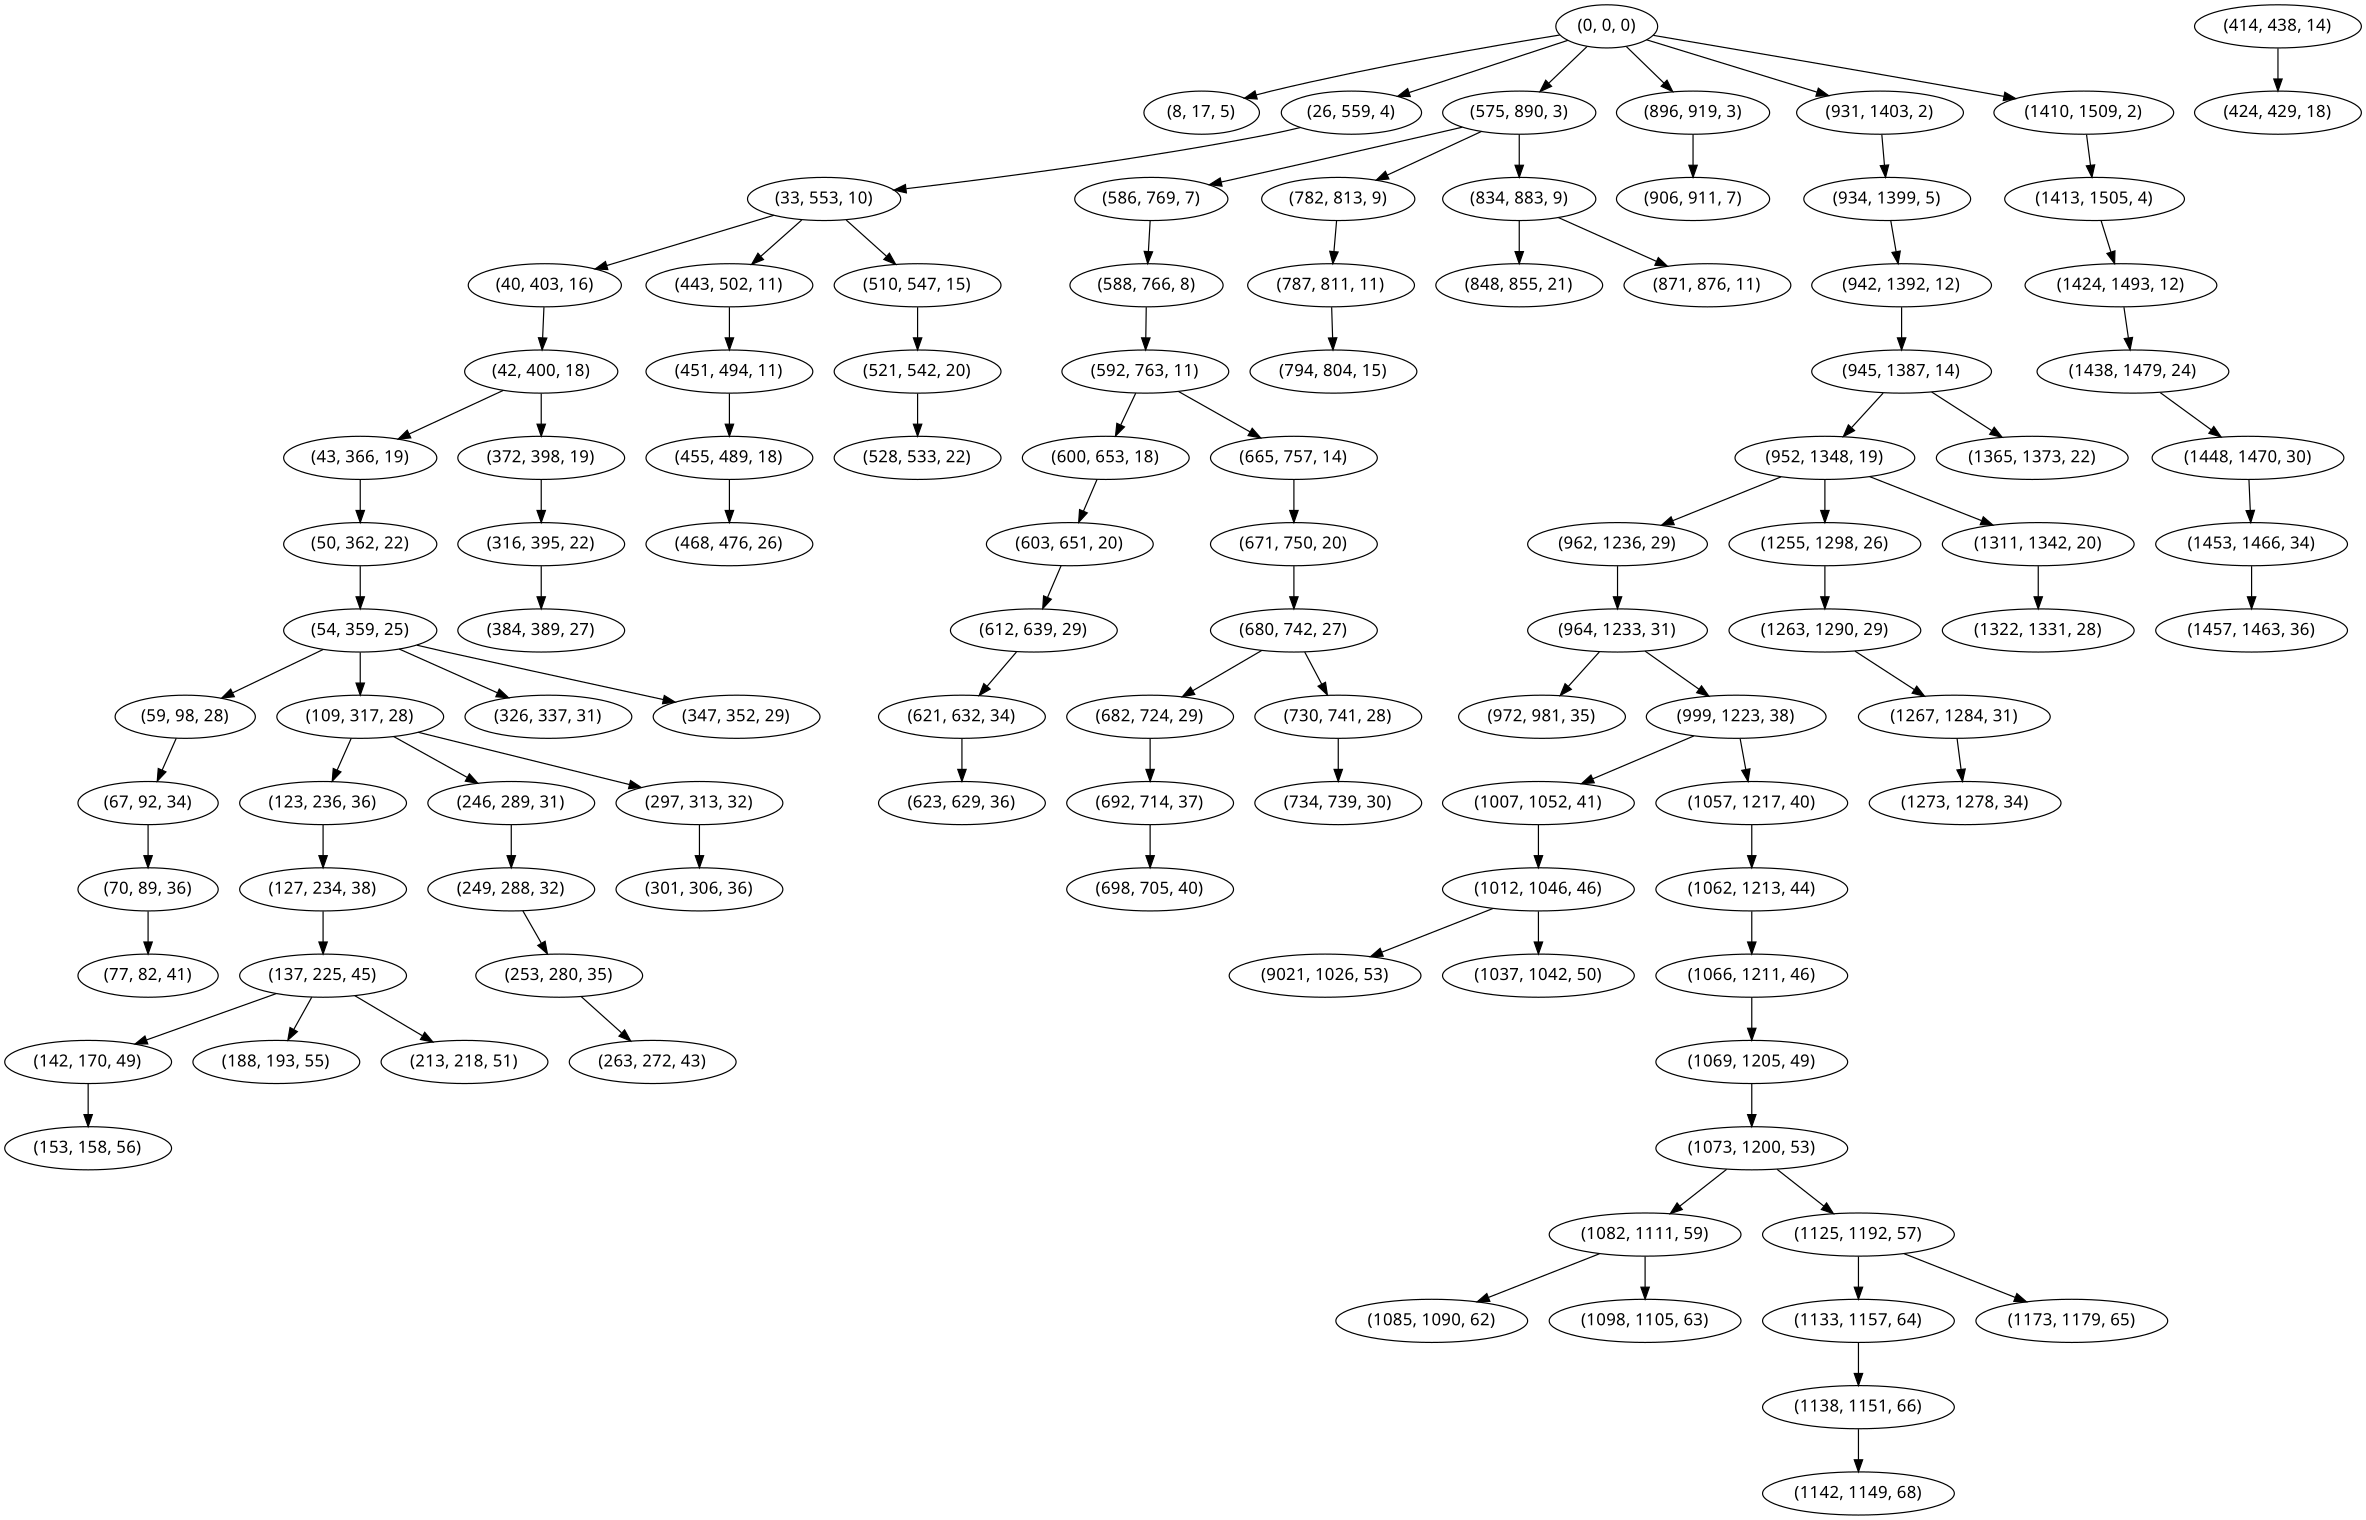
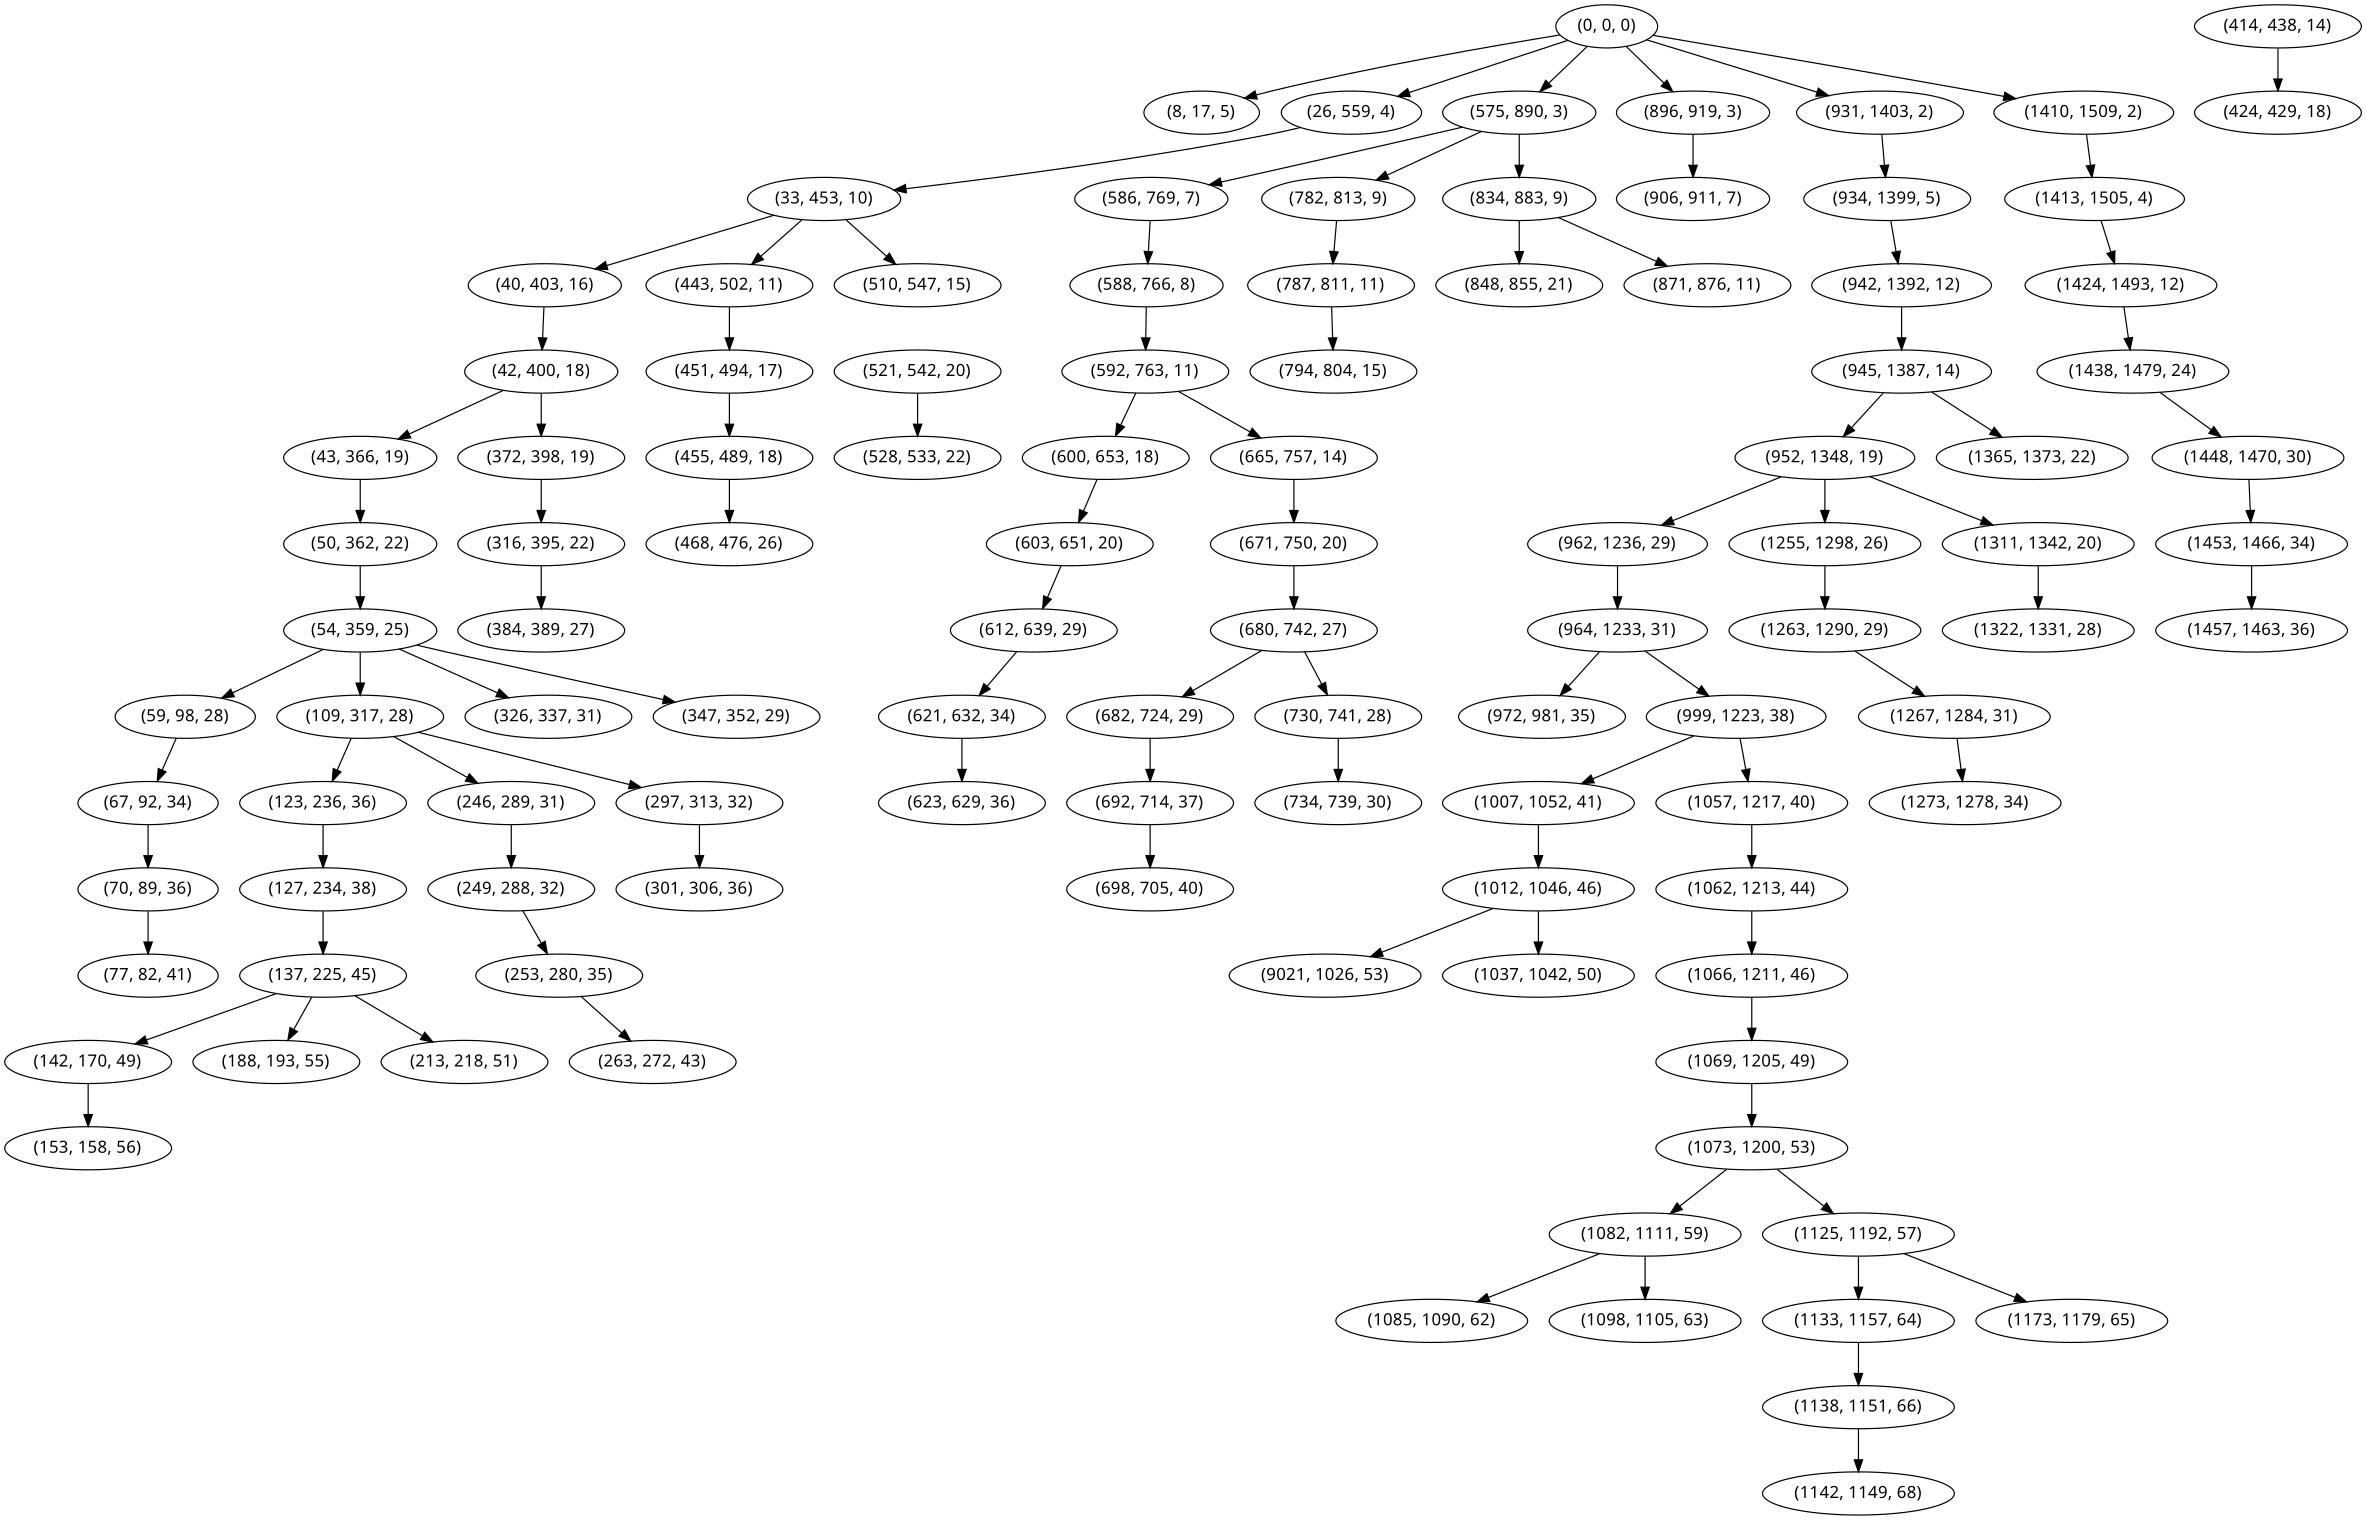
node "(33, 553, 10)": label "(33, 553, 10)" -> "(33, 453, 10)"
edge "(510, 547, 15)" -> "(521, 542, 20)": removed
node "(451, 494, 11)": label "(451, 494, 11)" -> "(451, 494, 17)"
